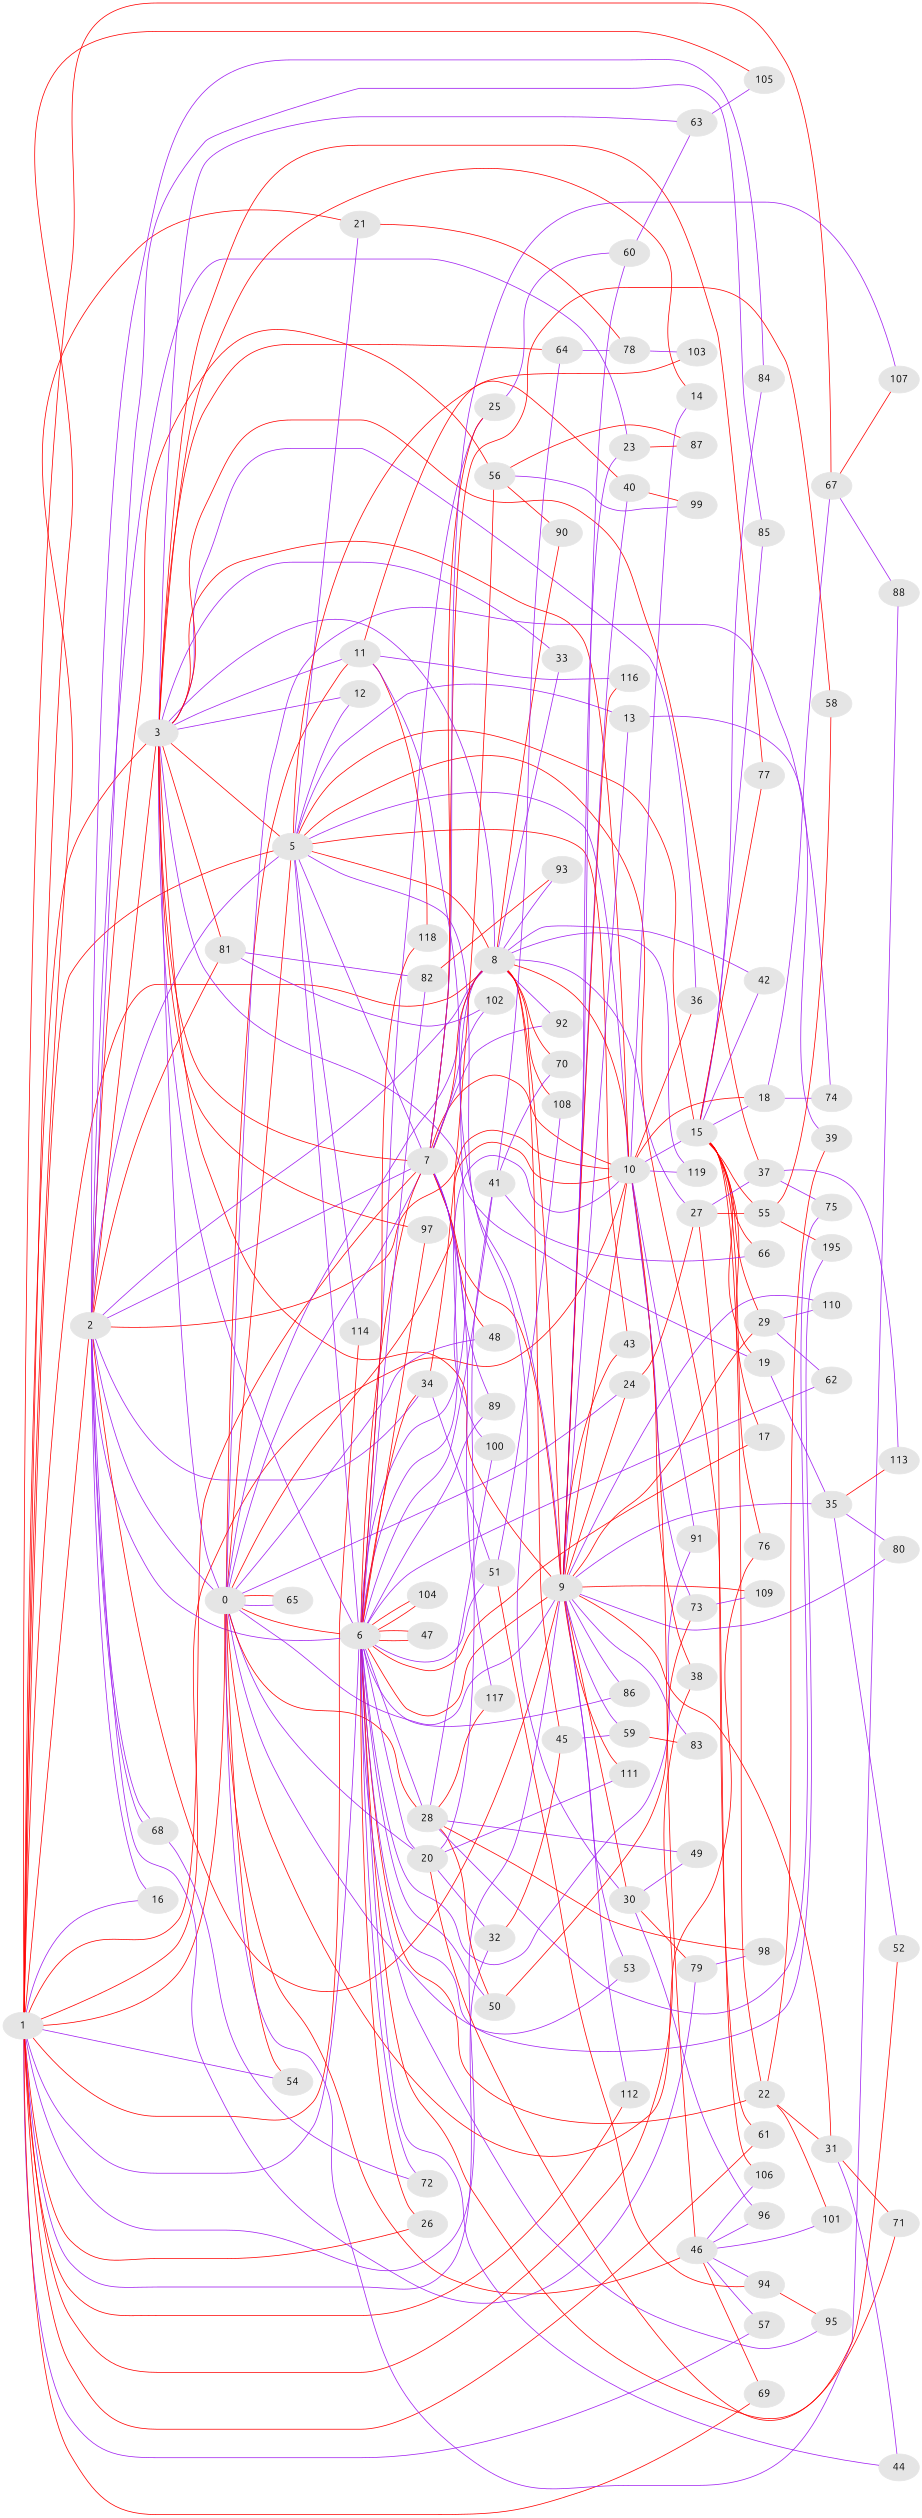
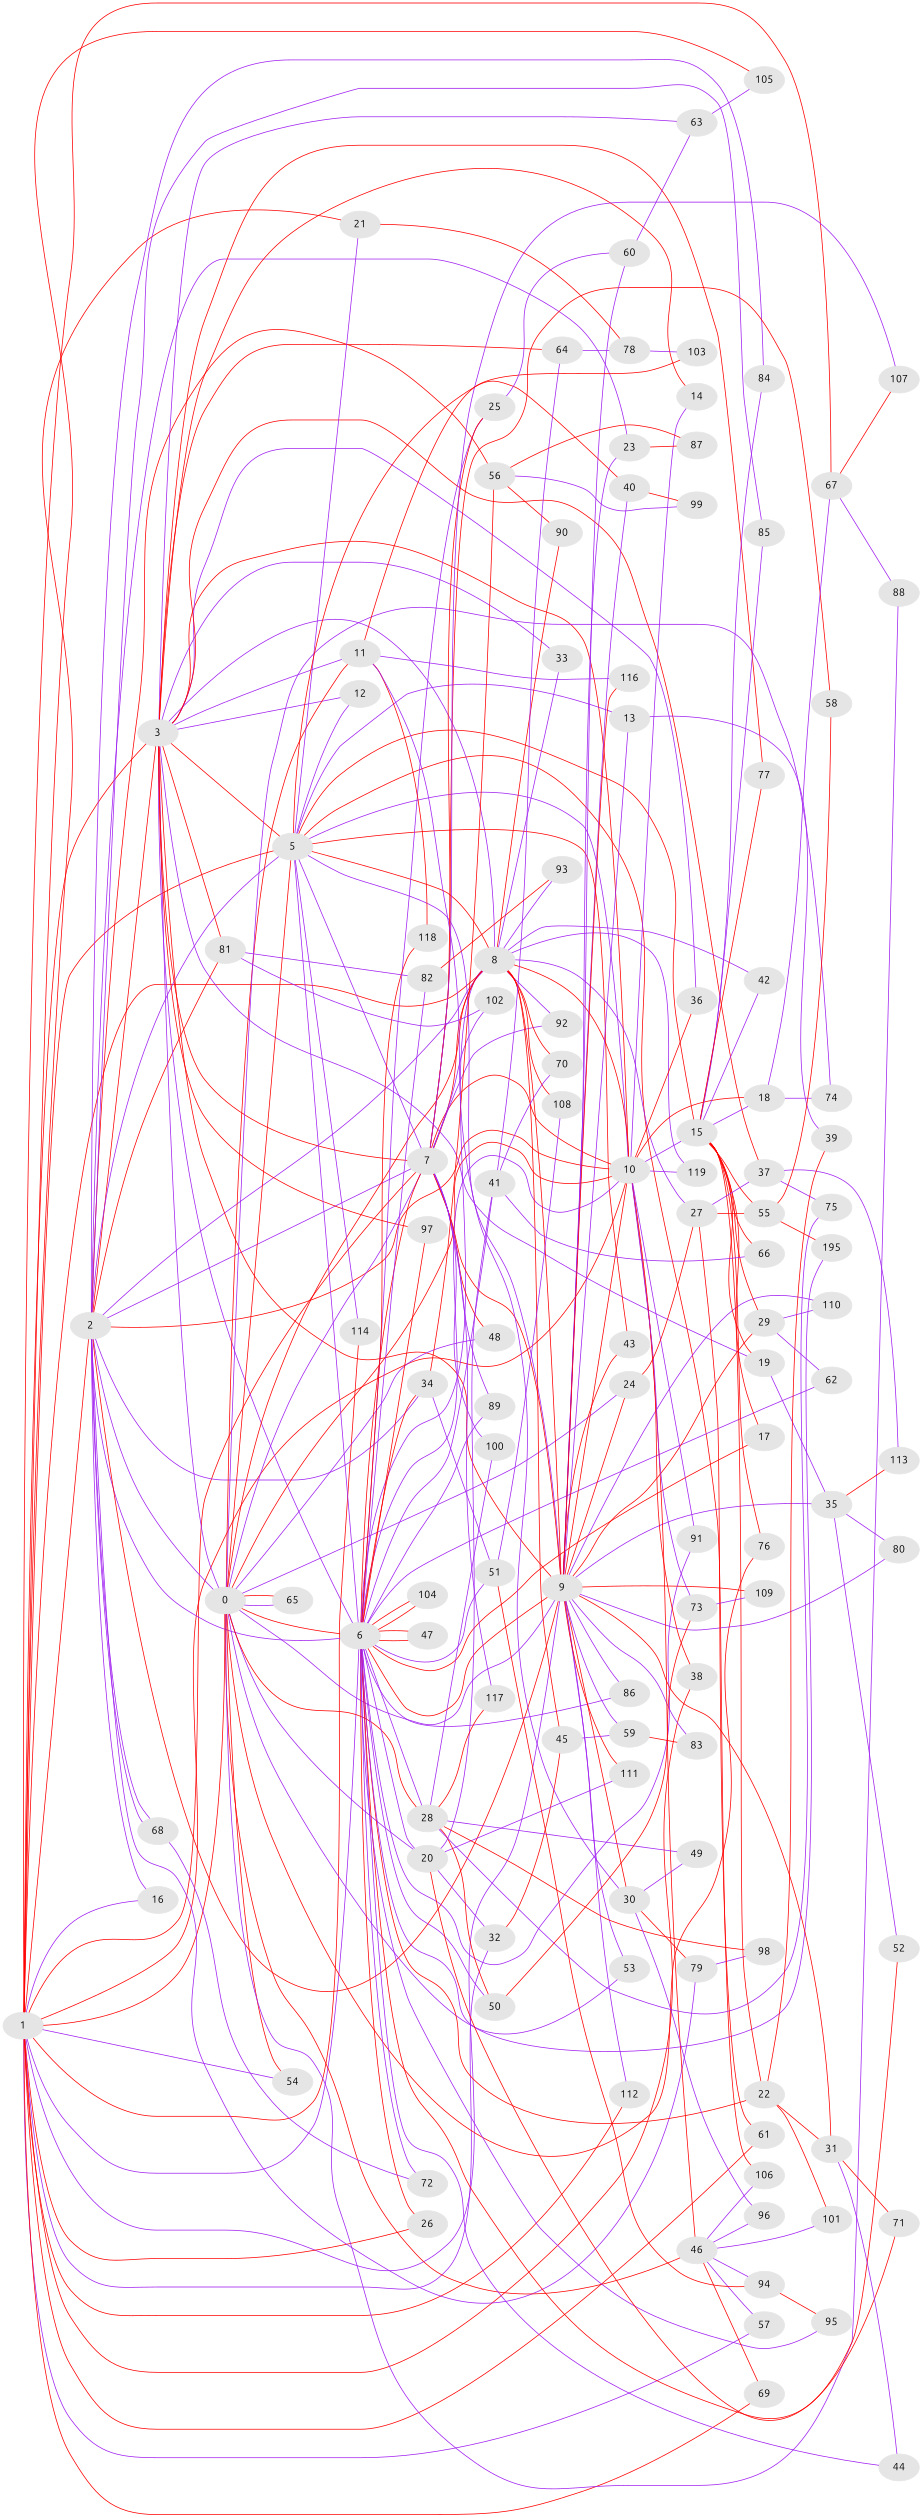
edge "8" -- "0": color purple -> red
